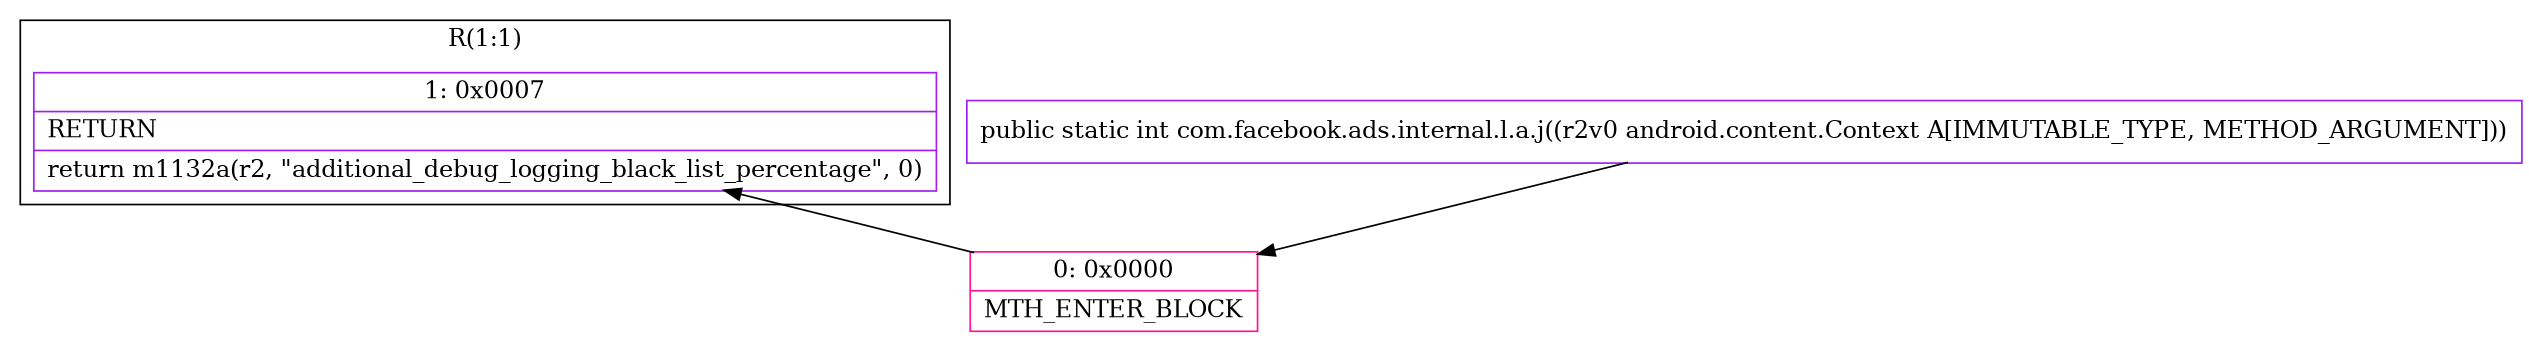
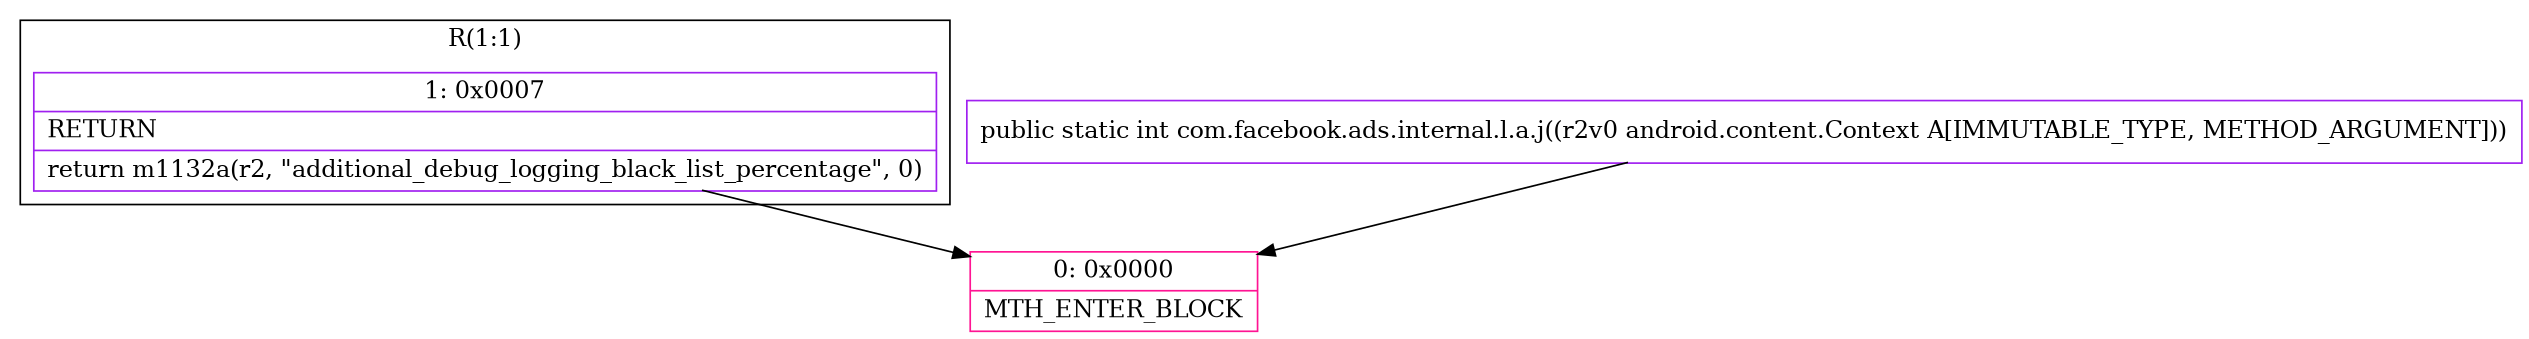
edge "0: 0x0000" -> "1: 0x0007": reversed
